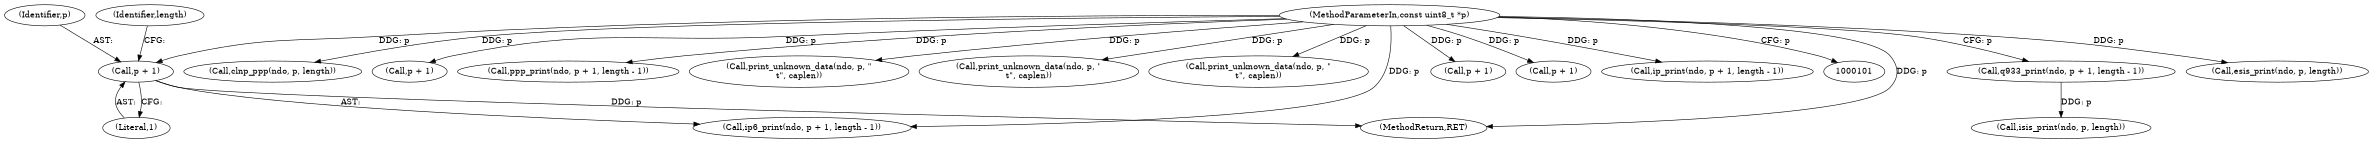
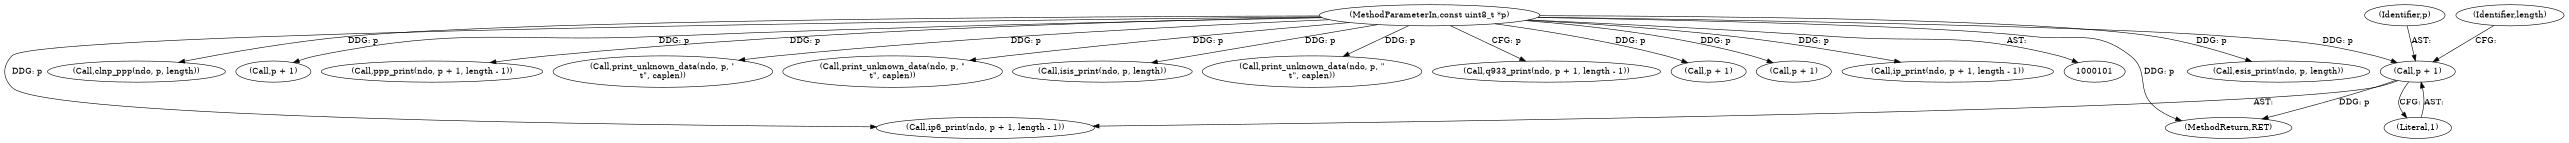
edge "(MethodParameterIn,const uint8_t *p)" -> "1000101": label "CFG: p" -> "AST: "
edge "(Call,q933_print(ndo, p + 1, length - 1))" -> "(Call,isis_print(ndo, p, length))": now "(MethodParameterIn,const uint8_t *p)" -> "(Call,isis_print(ndo, p, length))"
